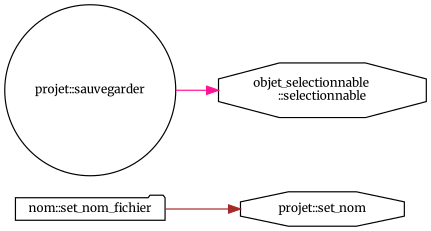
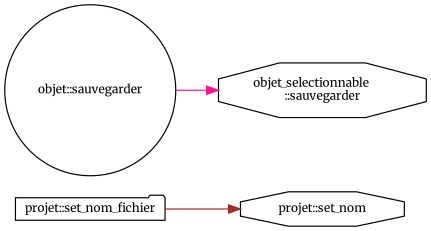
node "projet::sauvegarder": label "projet::sauvegarder" -> "objet::sauvegarder"
node "objet_selectionnable ::selectionnable": label "objet_selectionnable ::selectionnable" -> "objet_selectionnable ::sauvegarder"
node "nom::set_nom_fichier": label "nom::set_nom_fichier" -> "projet::set_nom_fichier"
